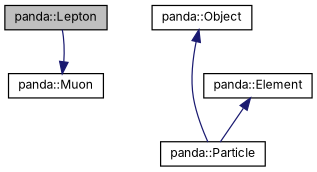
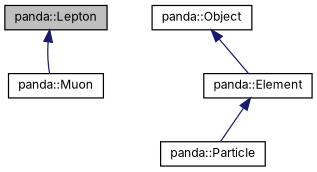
edge "panda::Lepton" -> "panda::Muon": reversed
edge "panda::Particle" -> "panda::Object": now "panda::Element" -> "panda::Object"
